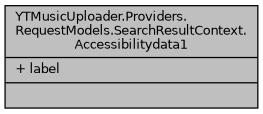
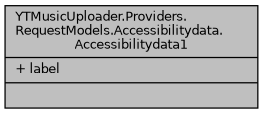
node "YTMusicUploader.Providers.": text "RequestModels.SearchResultContext." -> "RequestModels.Accessibilitydata."
